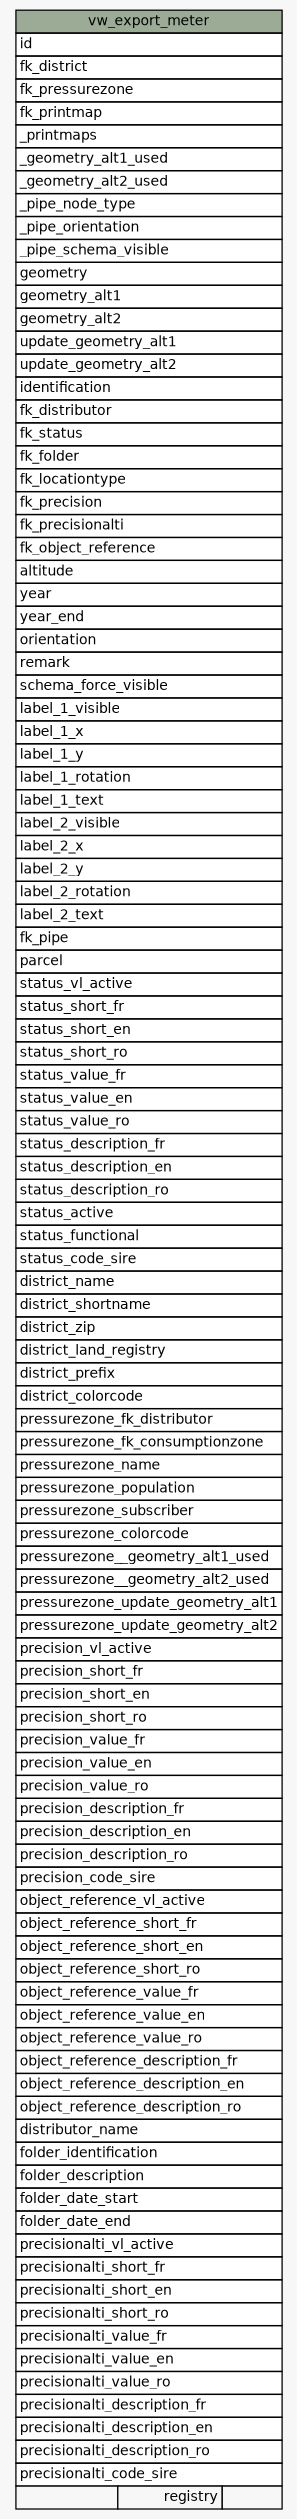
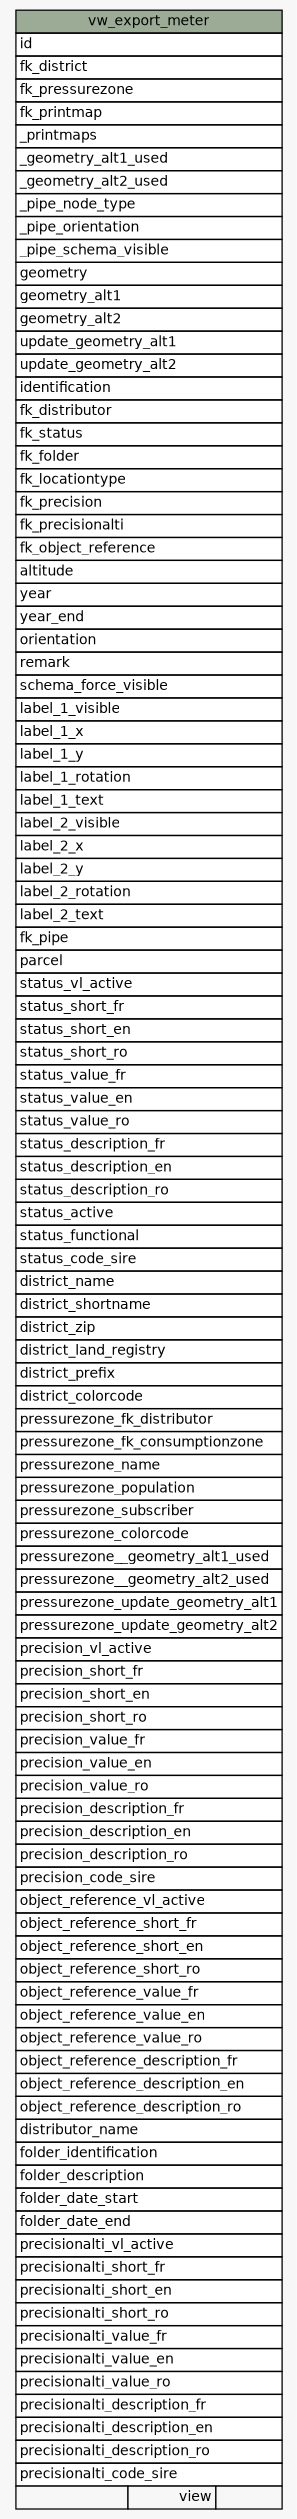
node "vw_export_meter": text "registry" -> "view"
